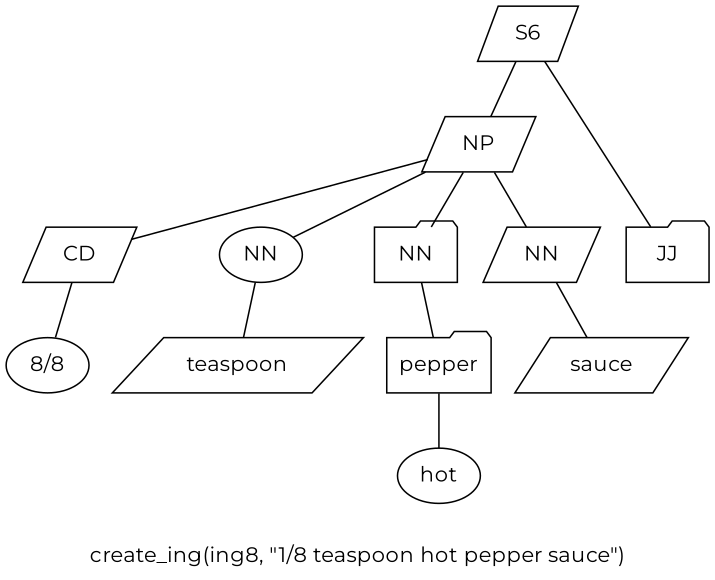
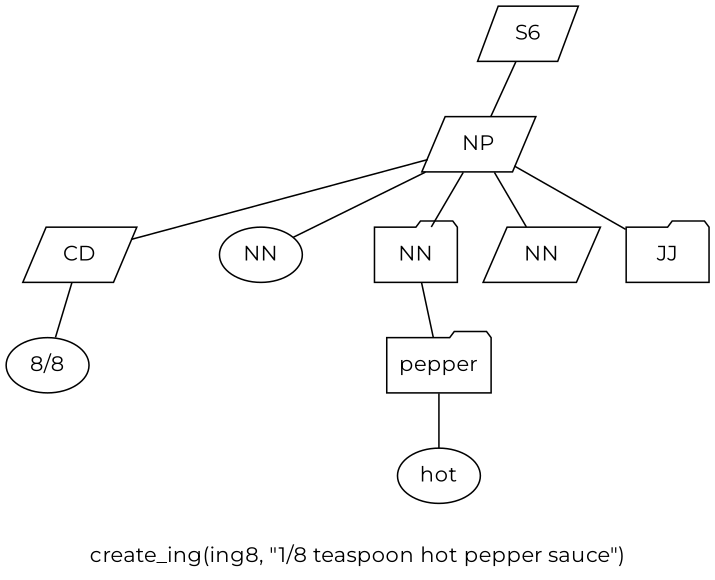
edge "S6" -- "JJ": now "NP" -- "JJ"
node "teaspoon": removed
node "sauce": removed
